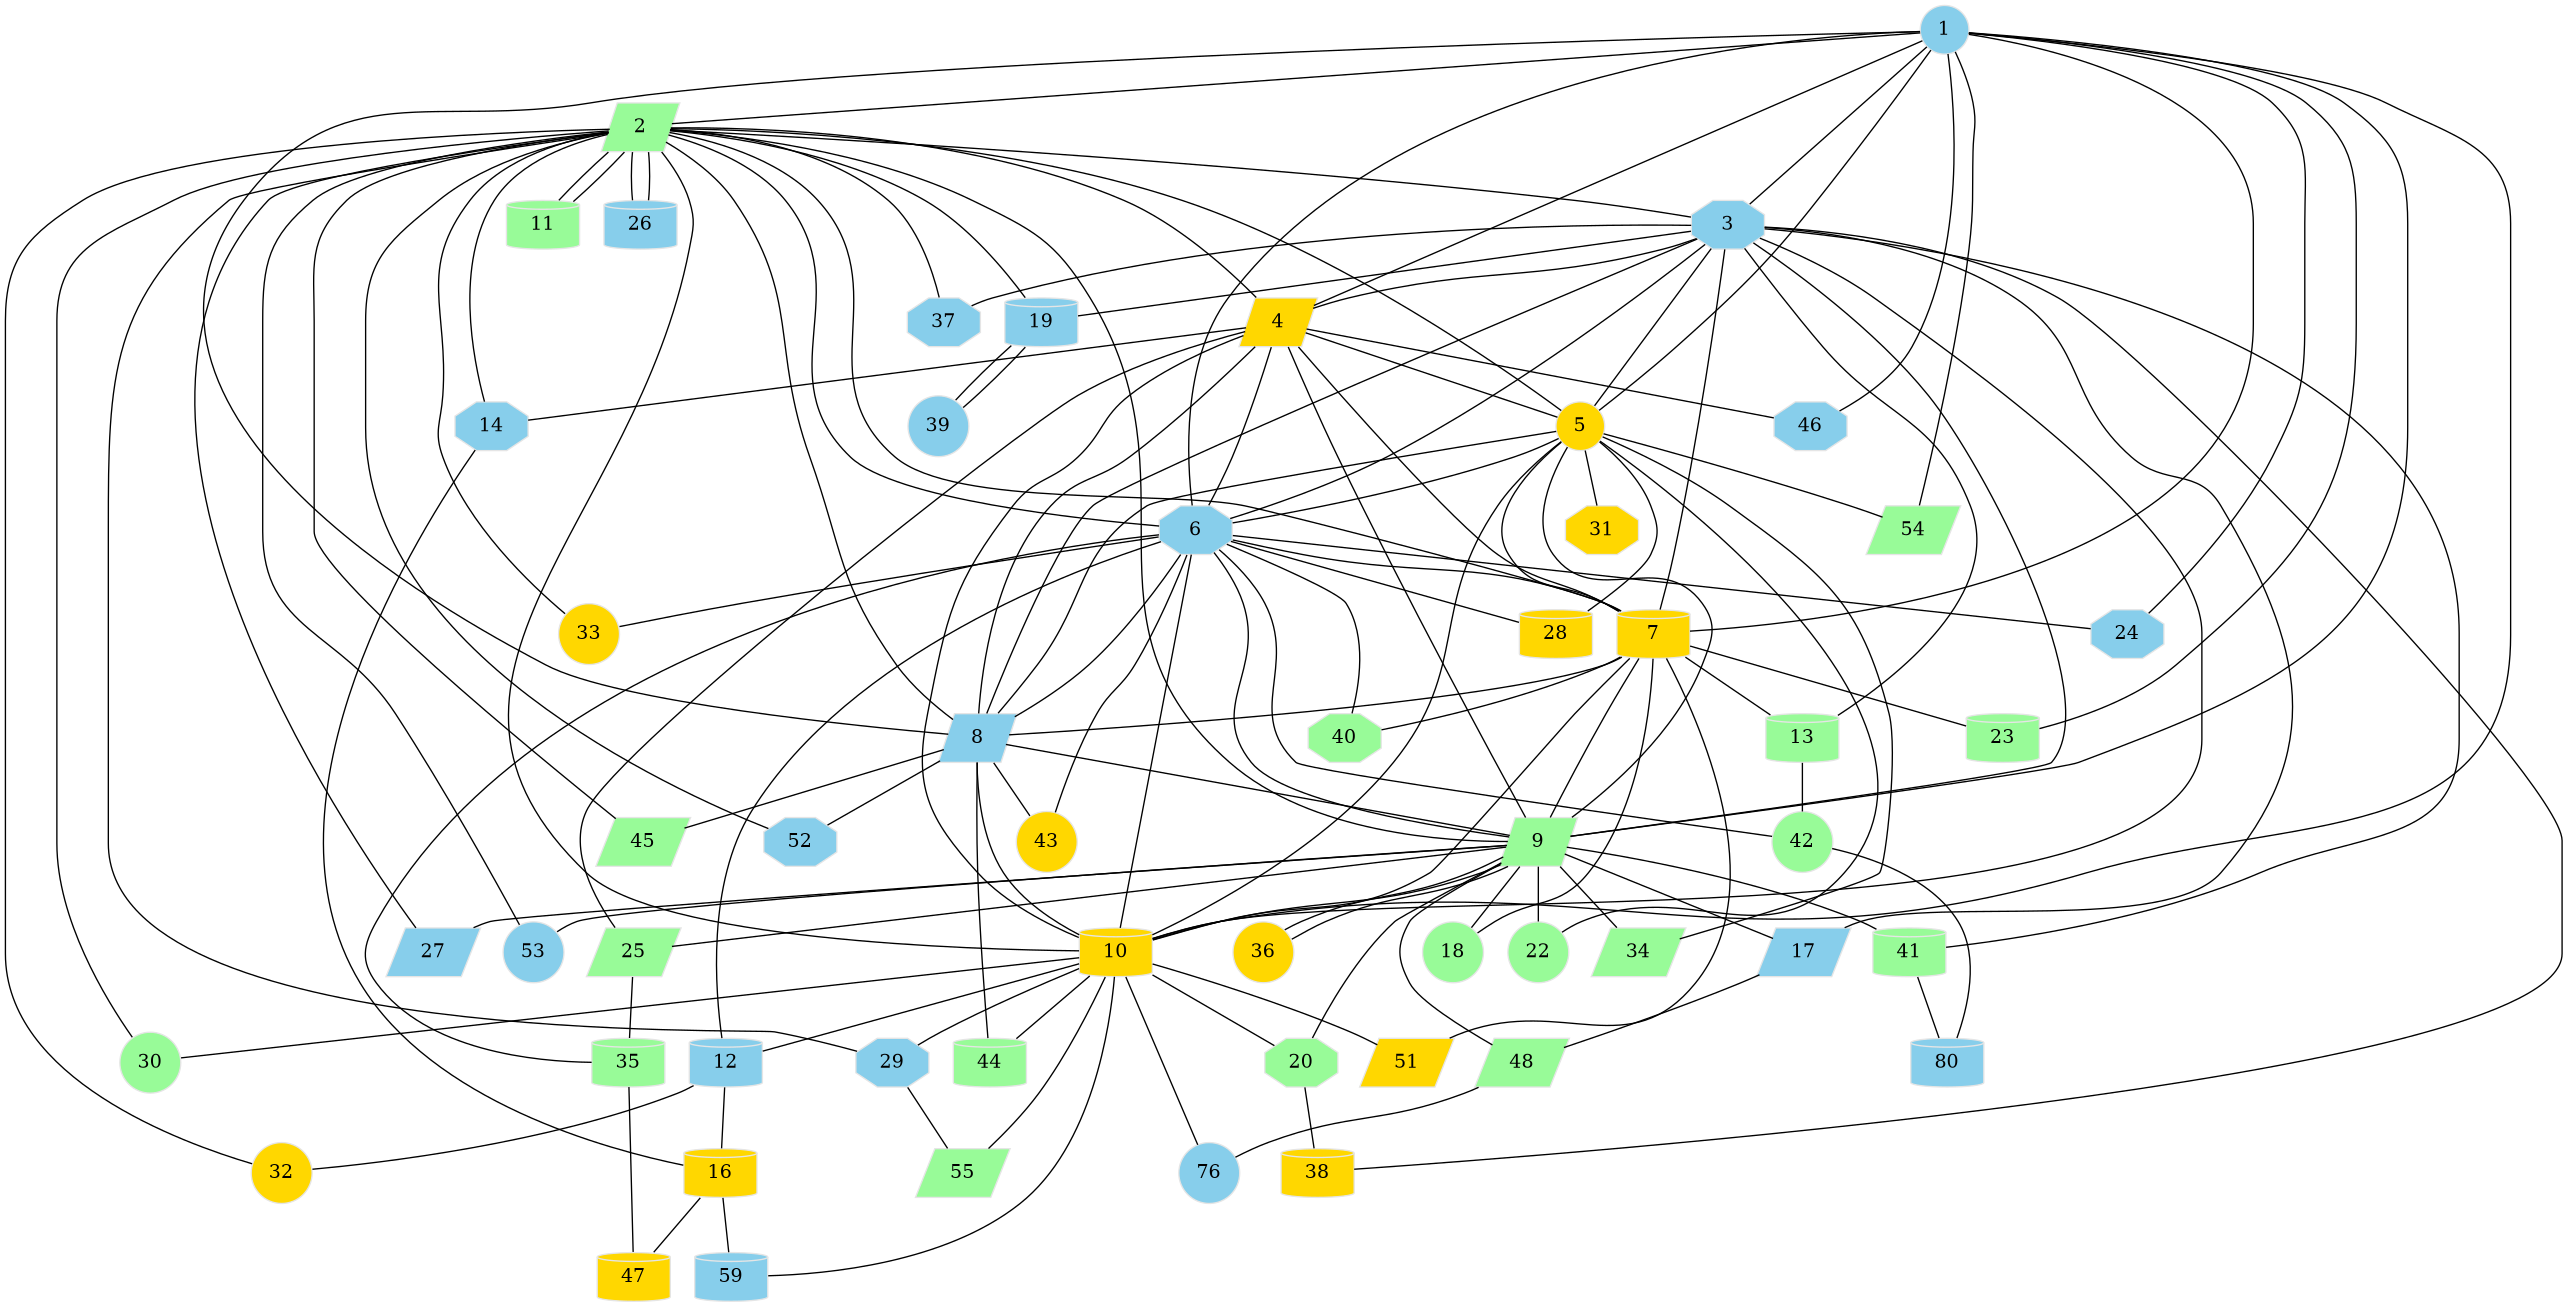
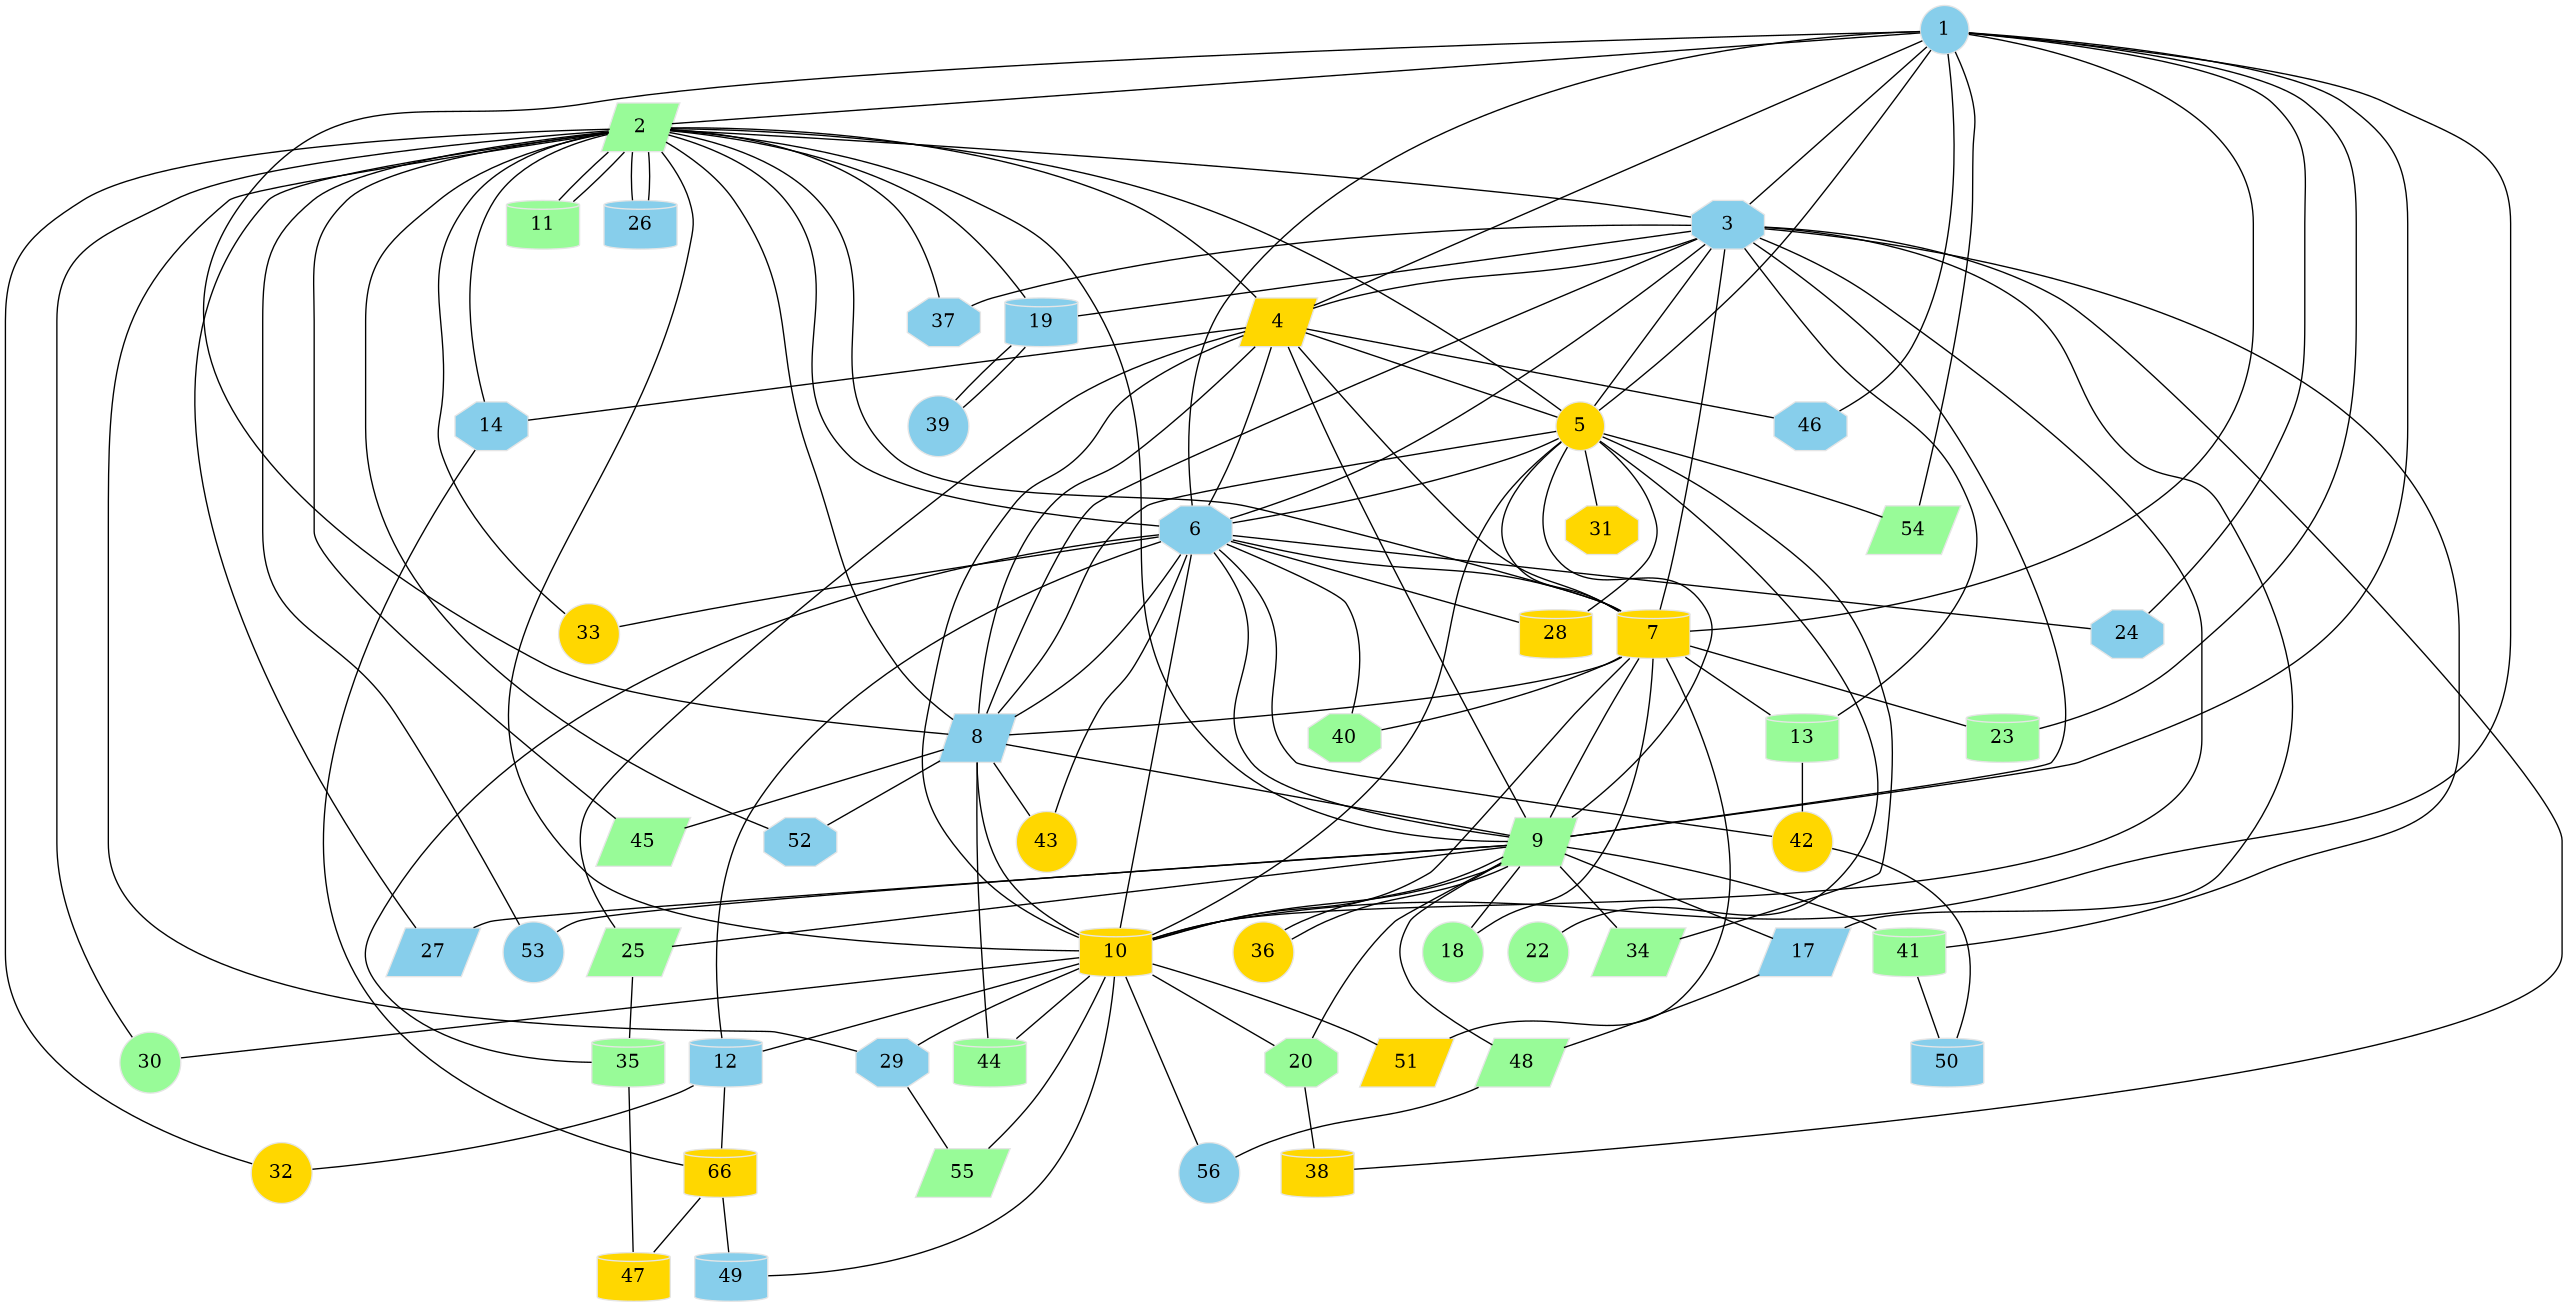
node "42": fillcolor palegreen -> gold
edge "9" -- "22": removed
node "80": label "80" -> "50"
node "16": label "16" -> "66"
node "76": label "76" -> "56"
node "59": label "59" -> "49"
